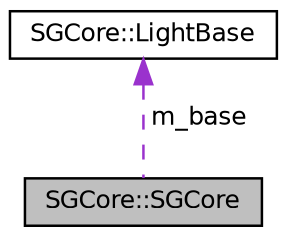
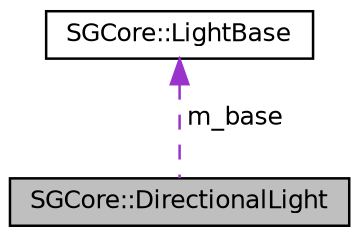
node "SGCore::SGCore": label "SGCore::SGCore" -> "SGCore::DirectionalLight"
